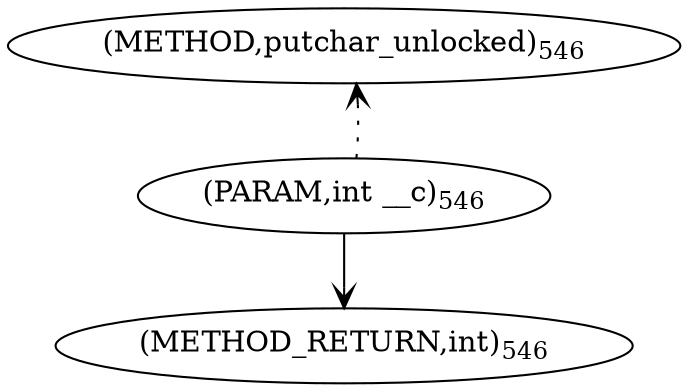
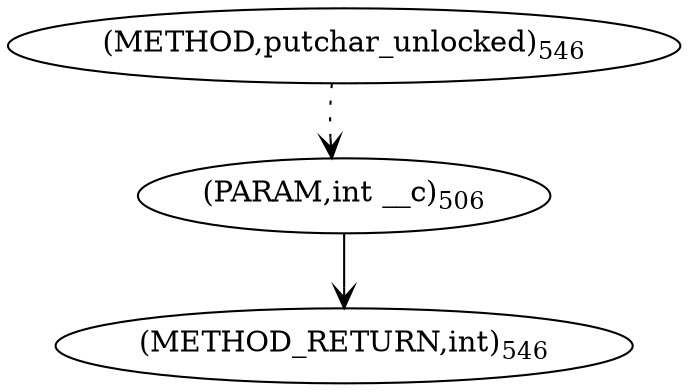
edge "(PARAM,int __c)" -> "(METHOD,putchar_unlocked)": reversed
node "(PARAM,int __c)": text "546" -> "506"
